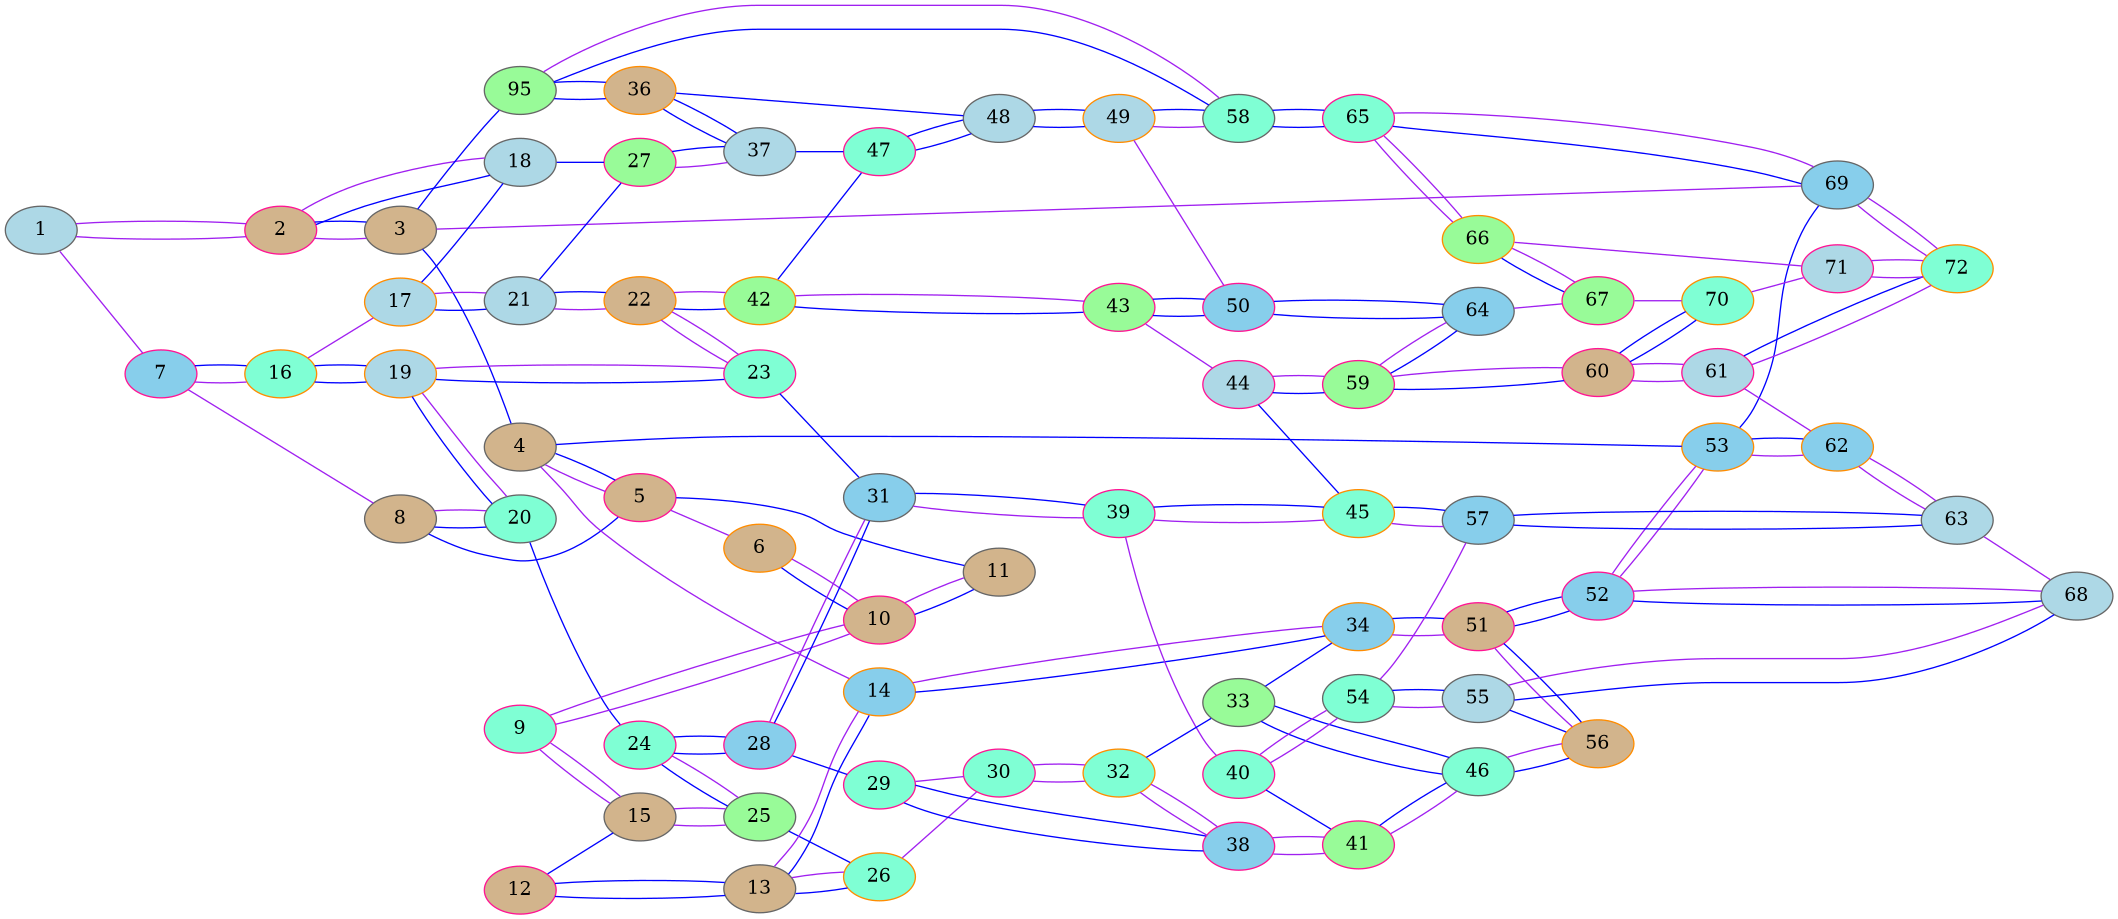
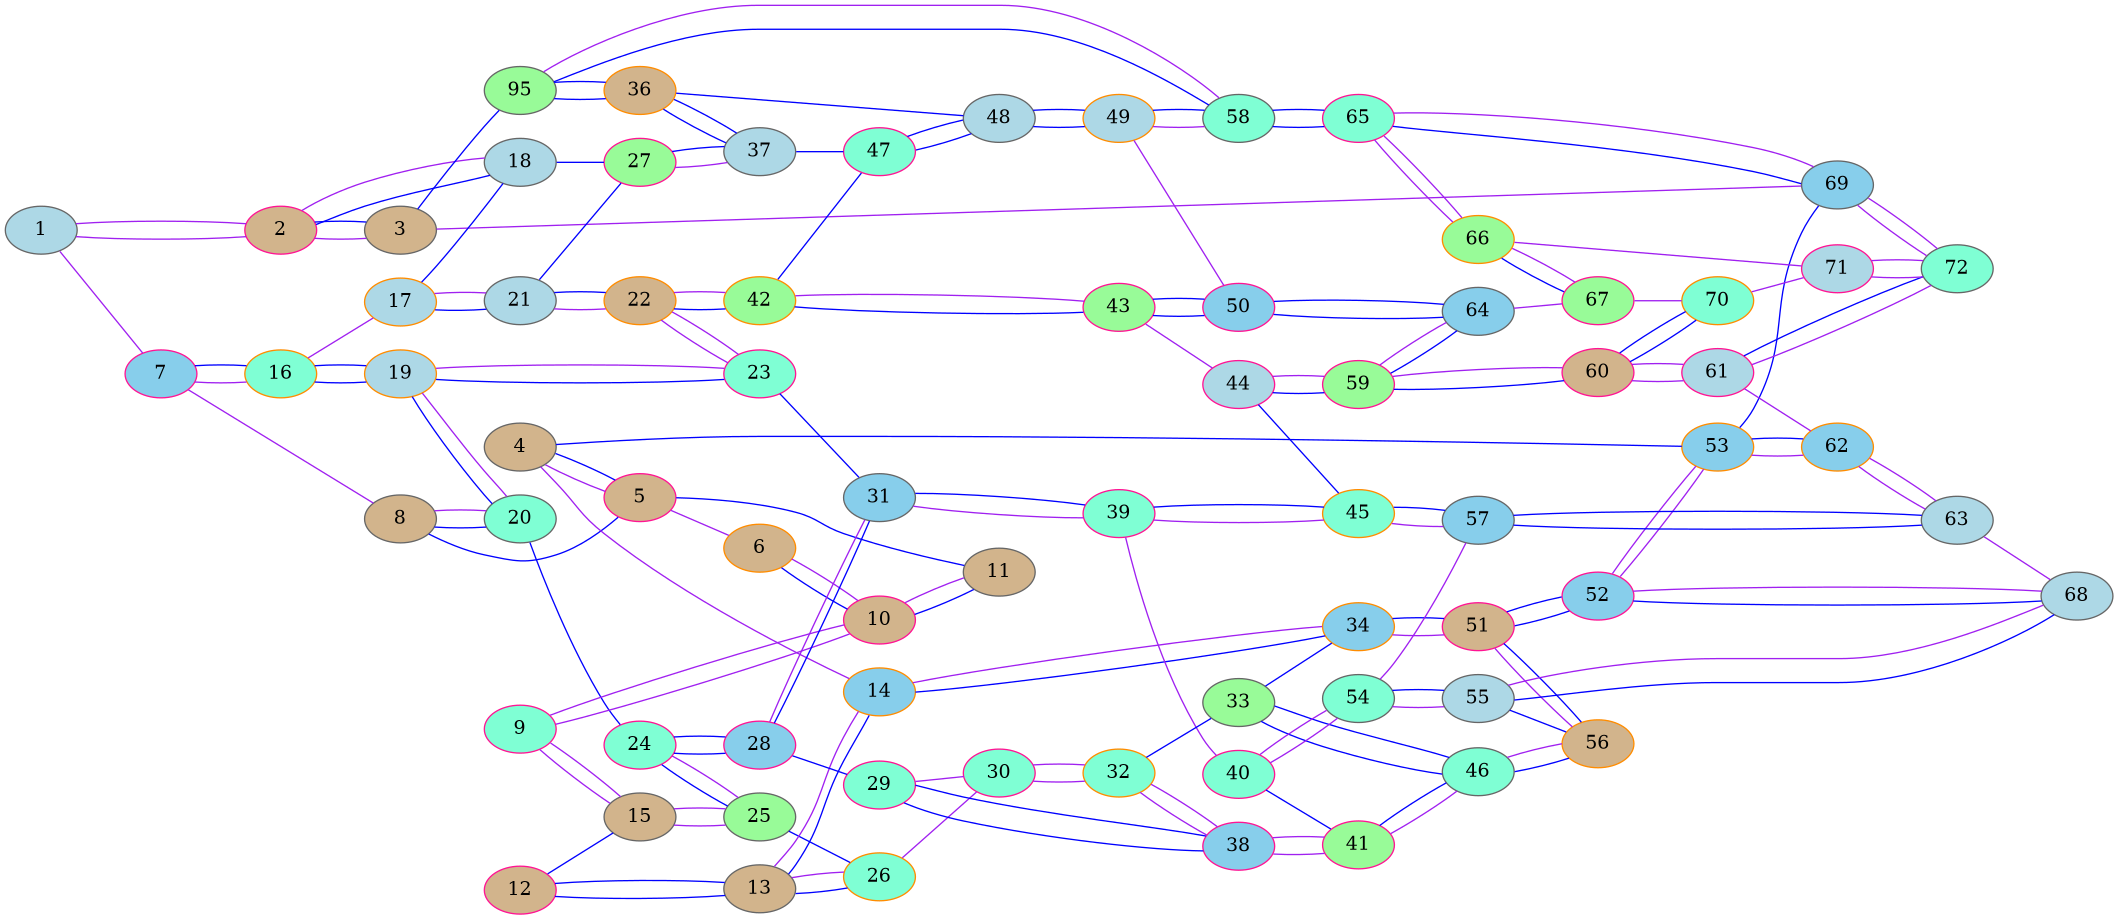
node "72": color darkorange -> gray40
edge "3" -- "4": removed
